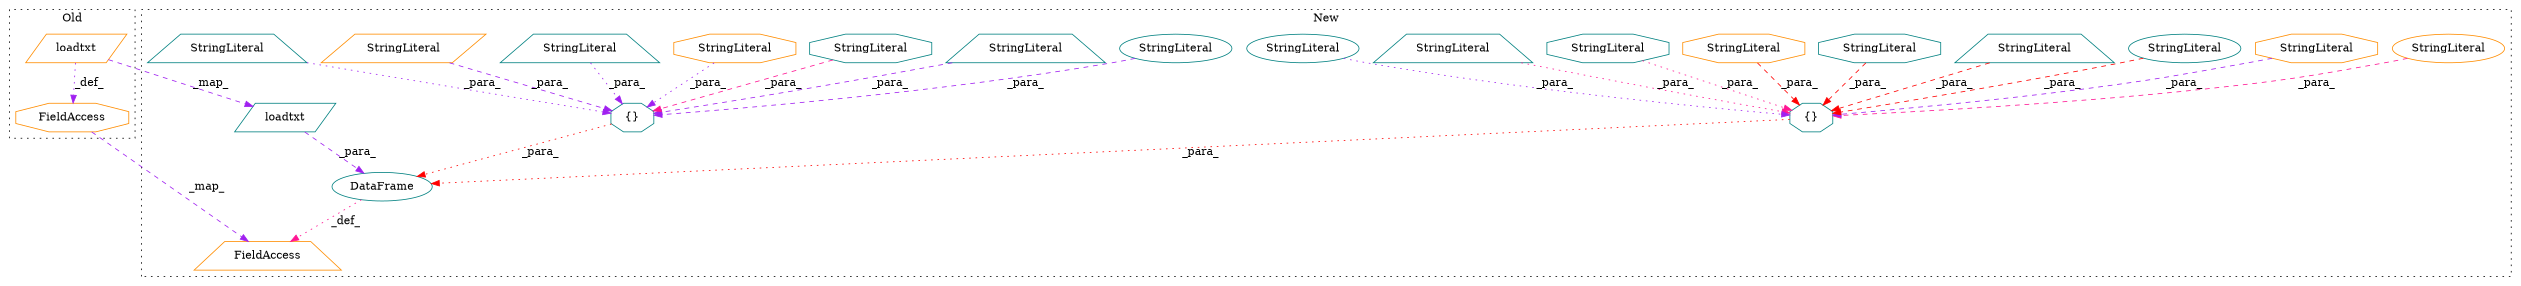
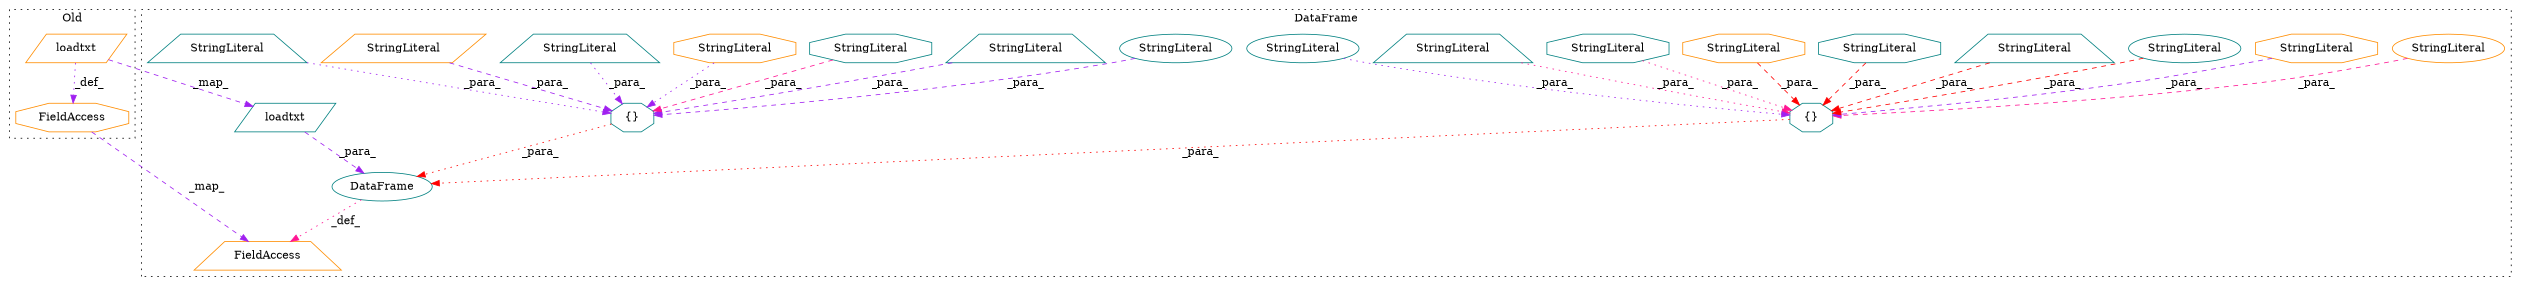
cluster "New": label "New" -> "DataFrame"
